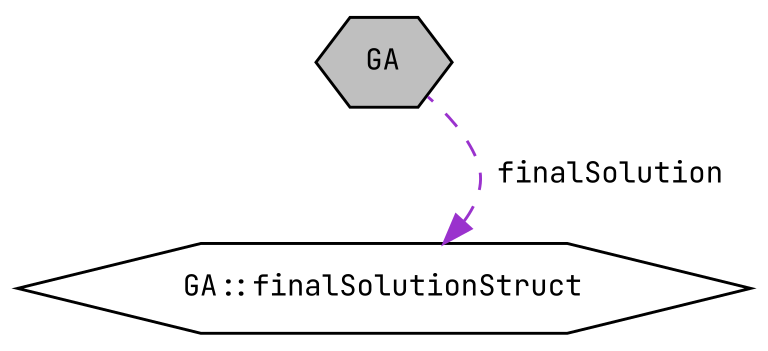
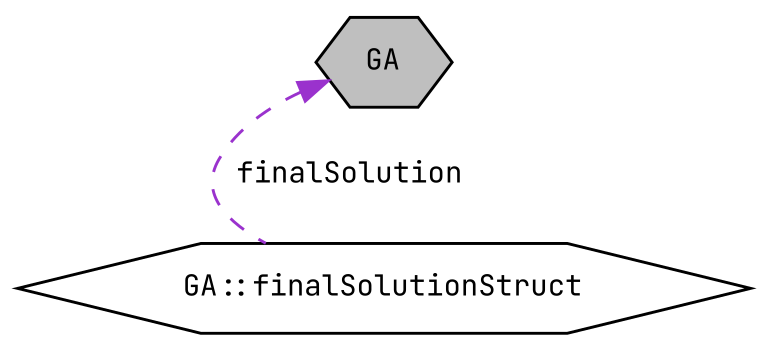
edge "GA" -> "GA::finalSolutionStruct": reversed
